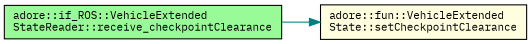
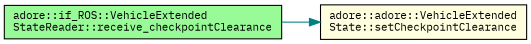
node "adore::fun::VehicleExtended State::setCheckpointClearance": label "adore::fun::VehicleExtended State::setCheckpointClearance" -> "adore::adore::VehicleExtended State::setCheckpointClearance"
